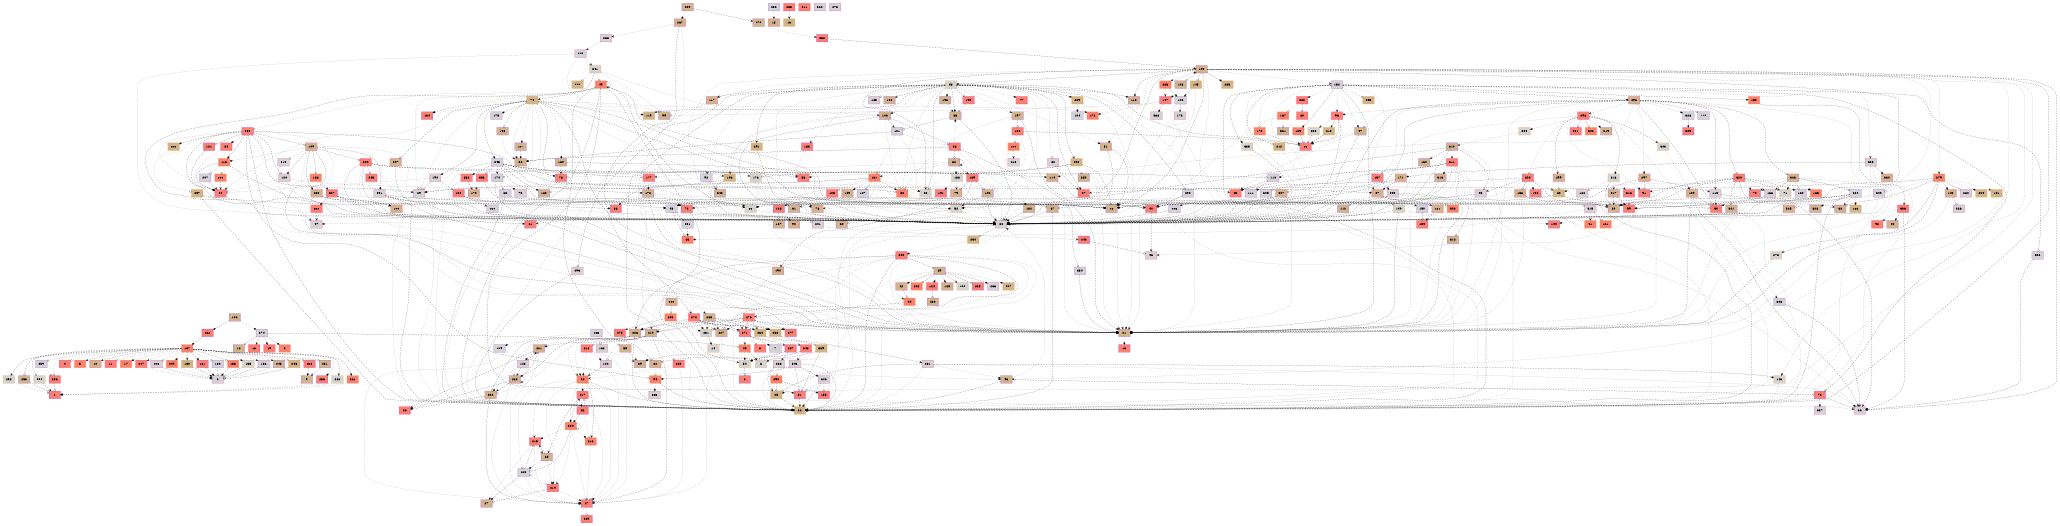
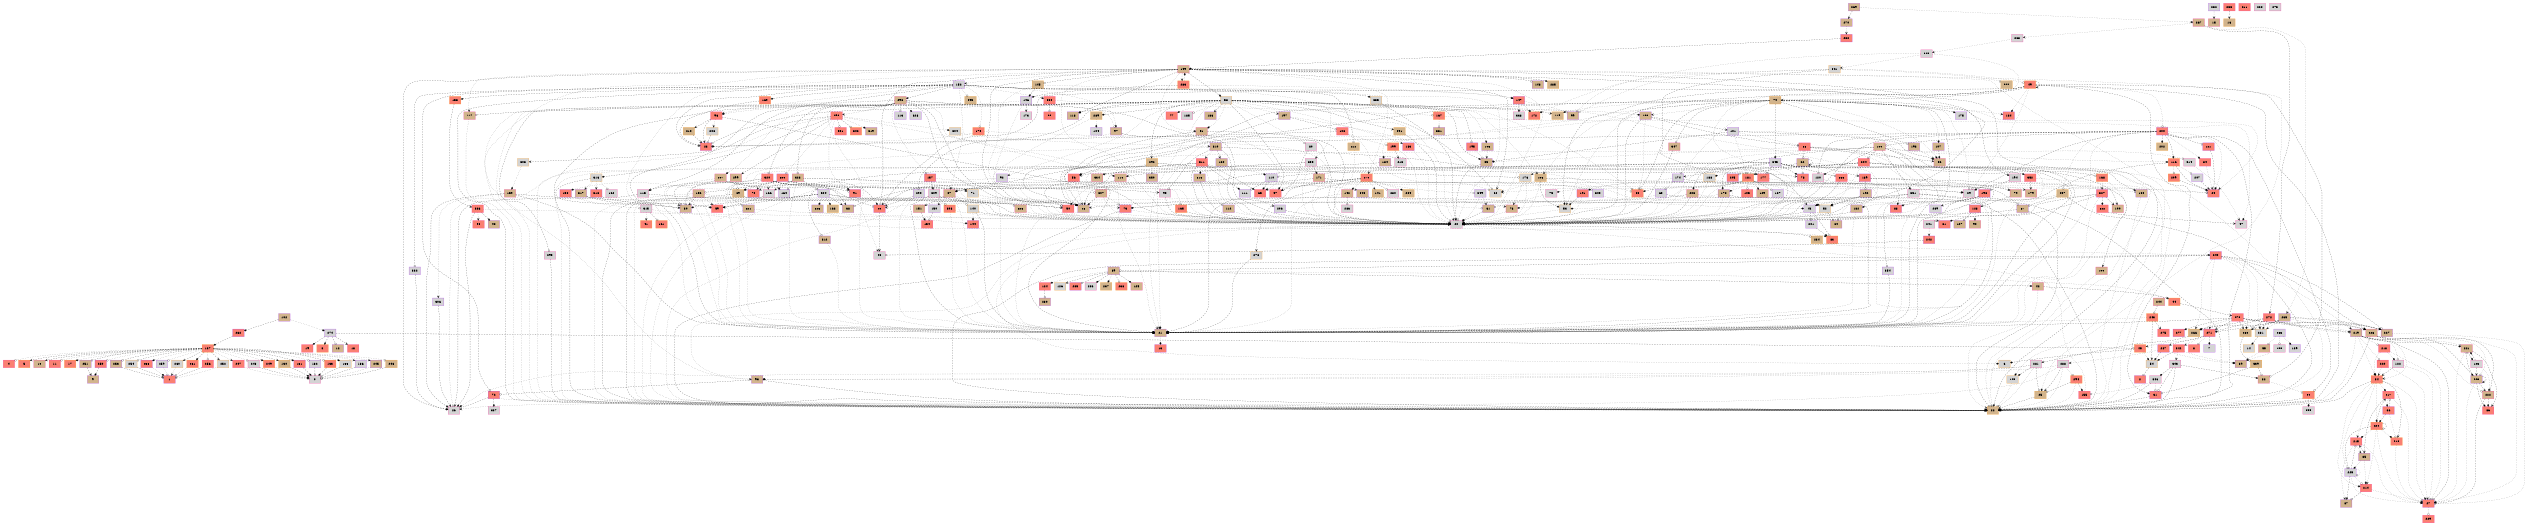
edge "152" -> "23": style dotted -> dashed
edge "35" -> "101": reversed
node "329": removed
edge "320" -> "165": removed
edge "259" -> "256": now "259" -> "1"
edge "343" -> "94": now "343" -> "82"
